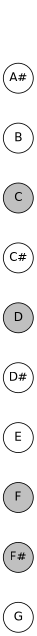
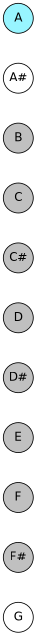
node "A": added
node "B": fillcolor white -> gray
node "C#": fillcolor white -> gray
node "D#": fillcolor white -> gray
node "E": fillcolor white -> gray
